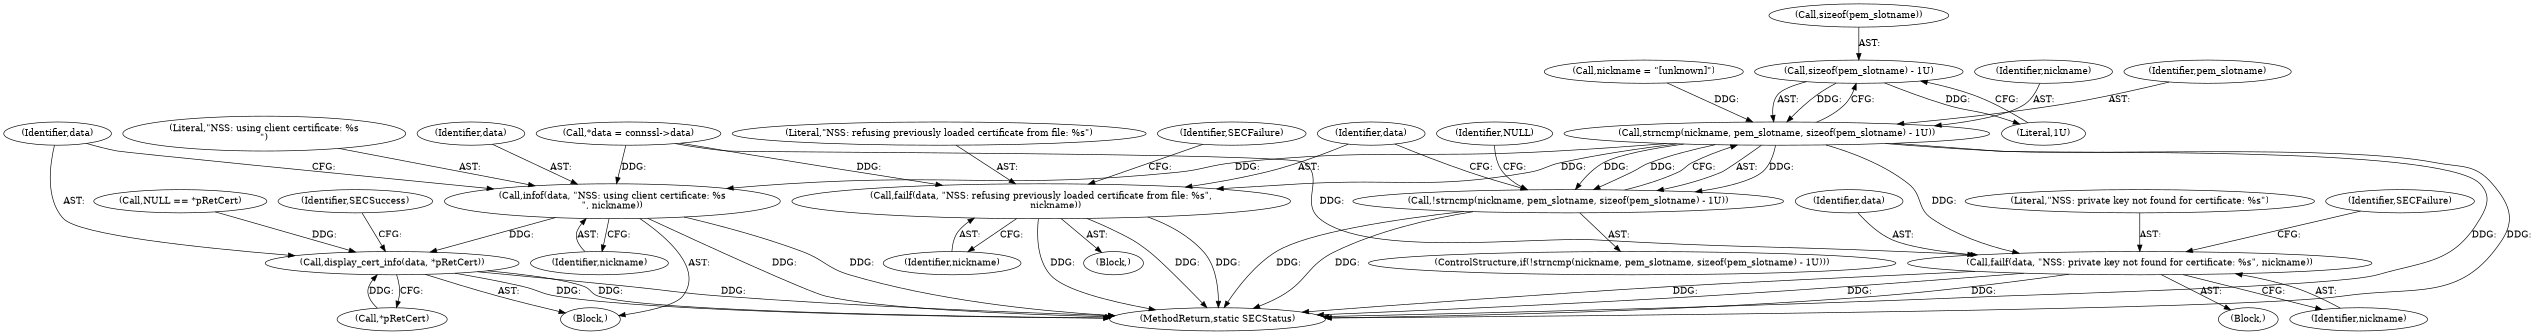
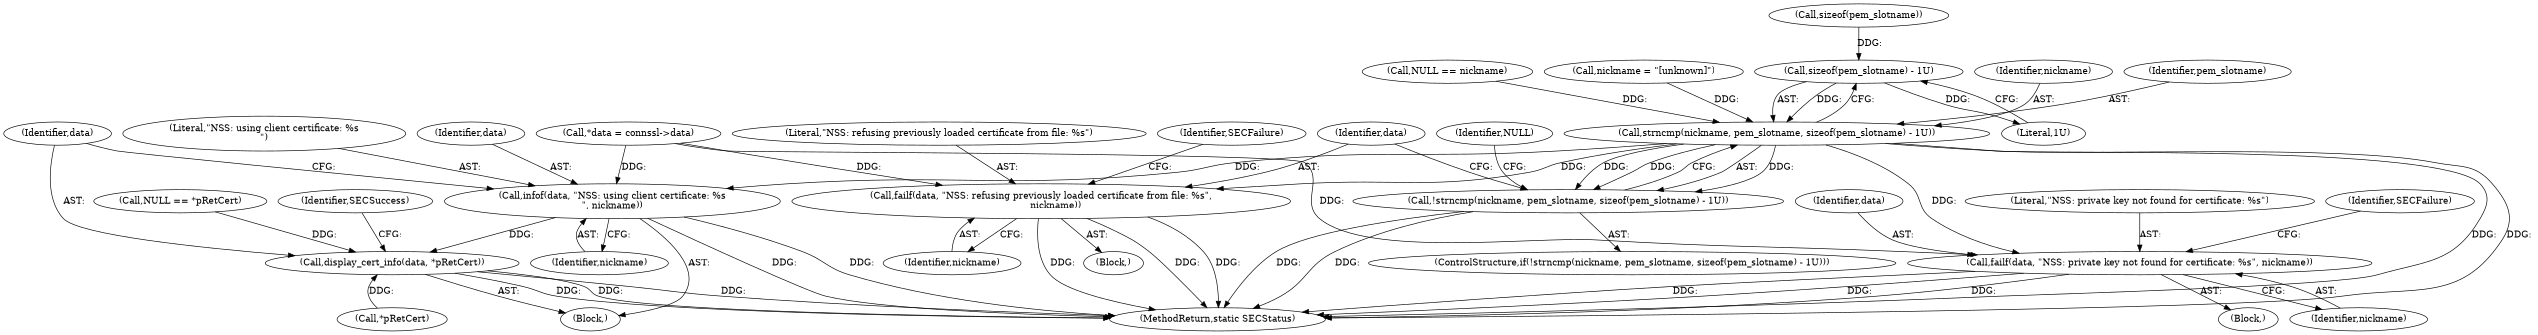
edge "(Call,sizeof(pem_slotname))" -> "(Call,sizeof(pem_slotname) - 1U)": label "AST: " -> "DDG: "
node "(Call,NULL == nickname)": added
edge "(Call,display_cert_info(data, *pRetCert))" -> "(Call,*pRetCert)": removed, label "CFG:"
